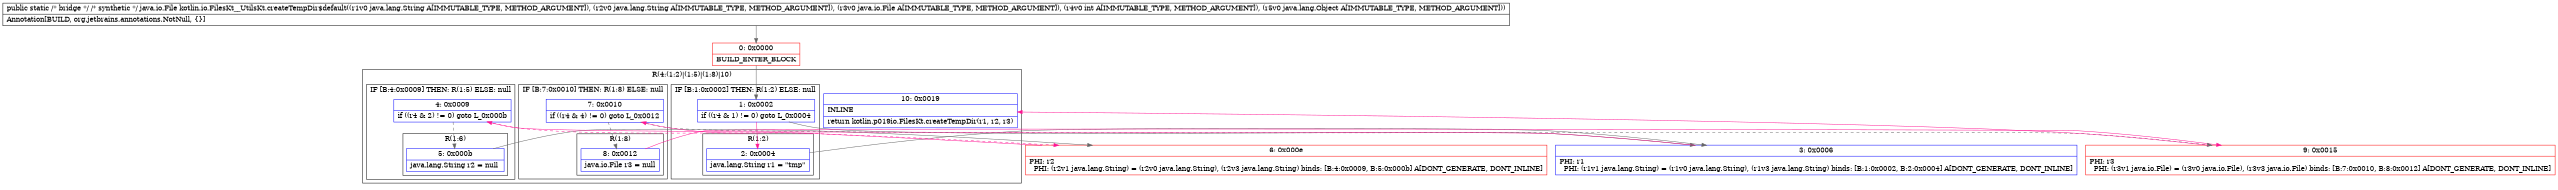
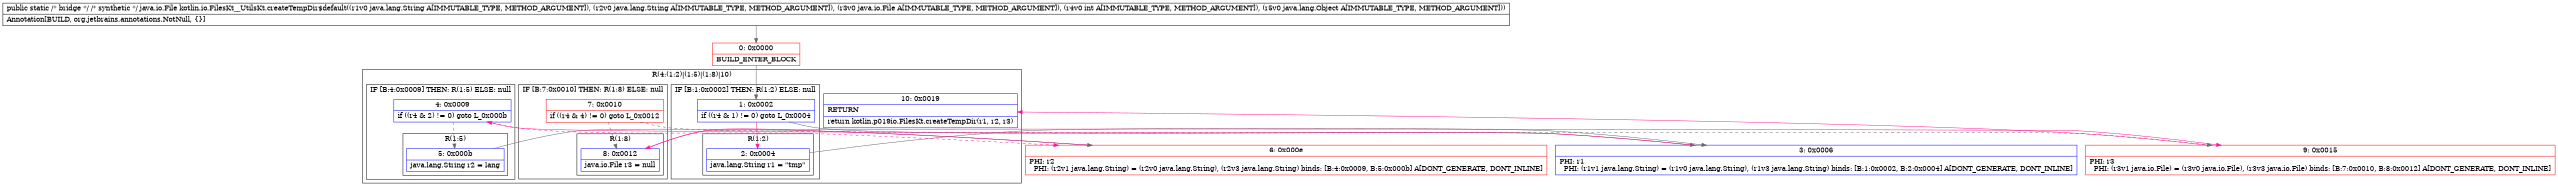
node "10: 0x0019": text "INLINE" -> "RETURN"
node "7: 0x0010": color blue -> red
edge "6: 0x000e" -> "7: 0x0010": now "6: 0x000e" -> "8: 0x0012"
cluster "R(1:6)": label "R(1:6)" -> "R(1:5)"
node "5: 0x000b": text "java.lang.String r2 = null" -> "java.lang.String r2 = lang"
